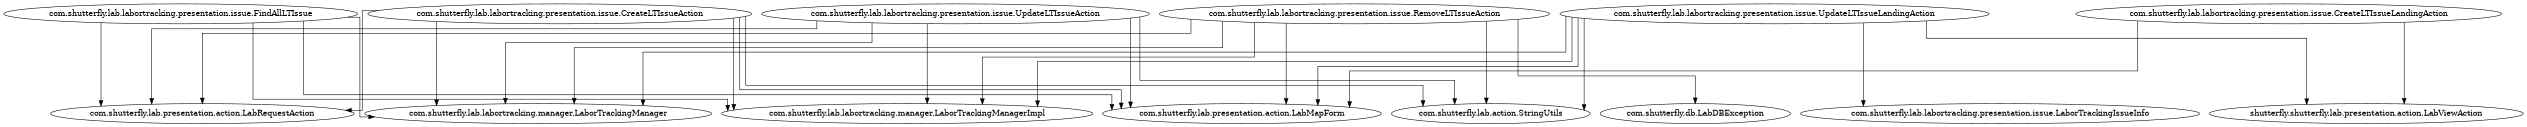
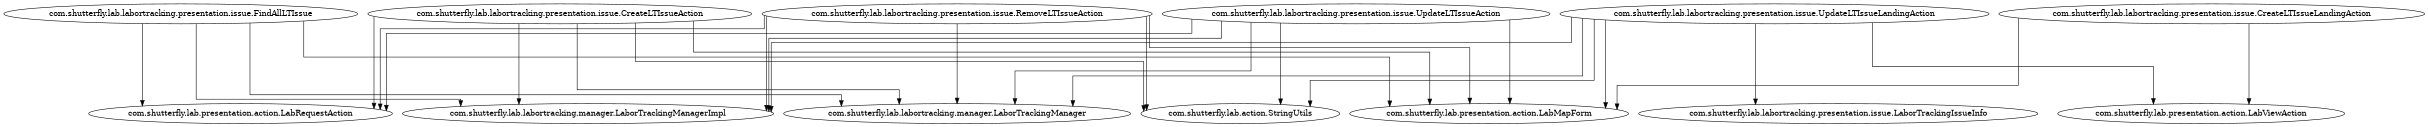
node "com.shutterfly.db.LabDBException": removed
node "shutterfly.shutterfly.lab.presentation.action.LabViewAction": label "shutterfly.shutterfly.lab.presentation.action.LabViewAction" -> "com.shutterfly.lab.presentation.action.LabViewAction"
